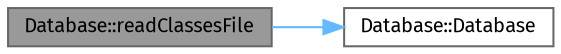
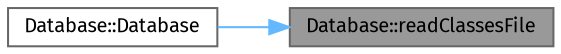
edge "Database::readClassesFile" -> "Database::Database": reversed
